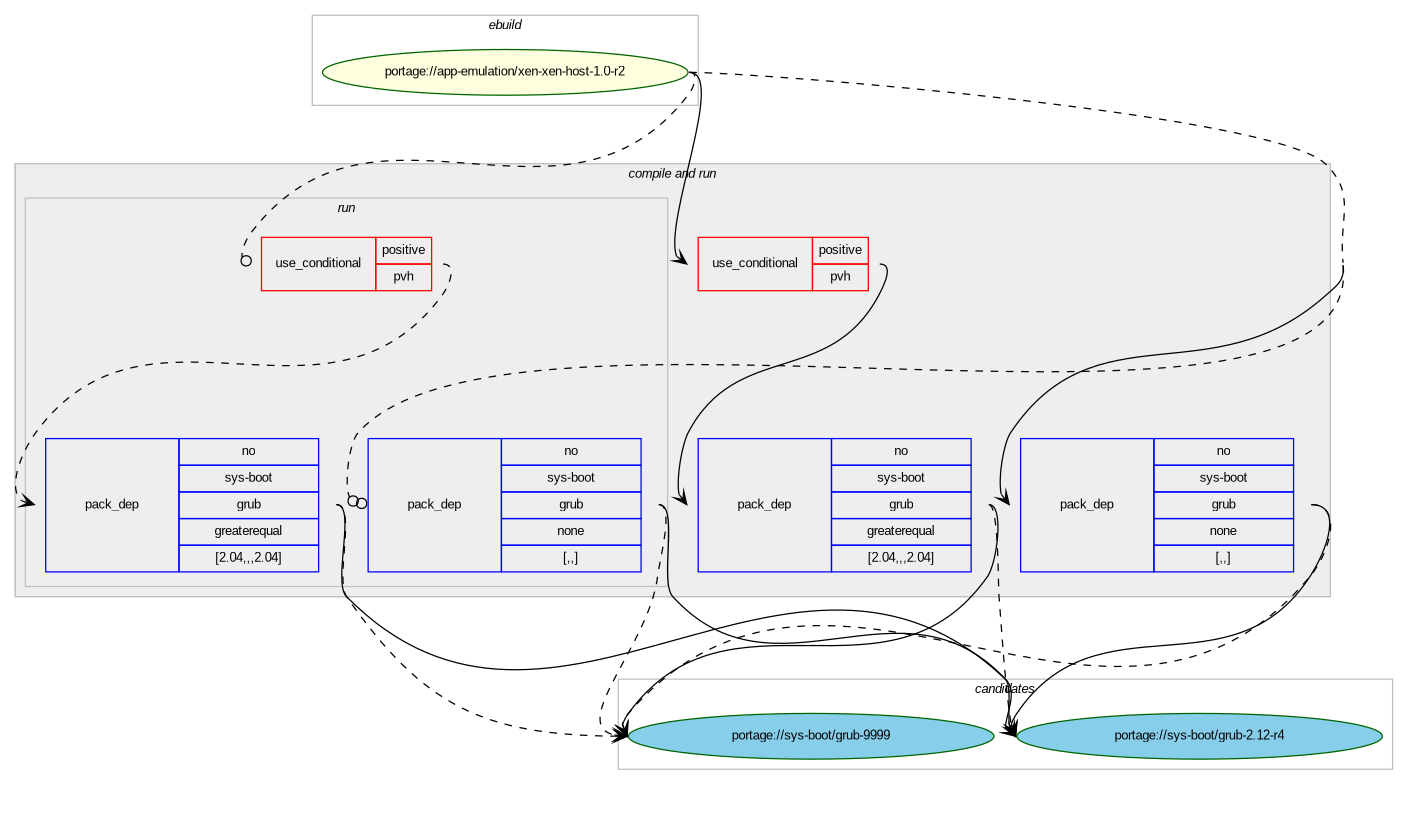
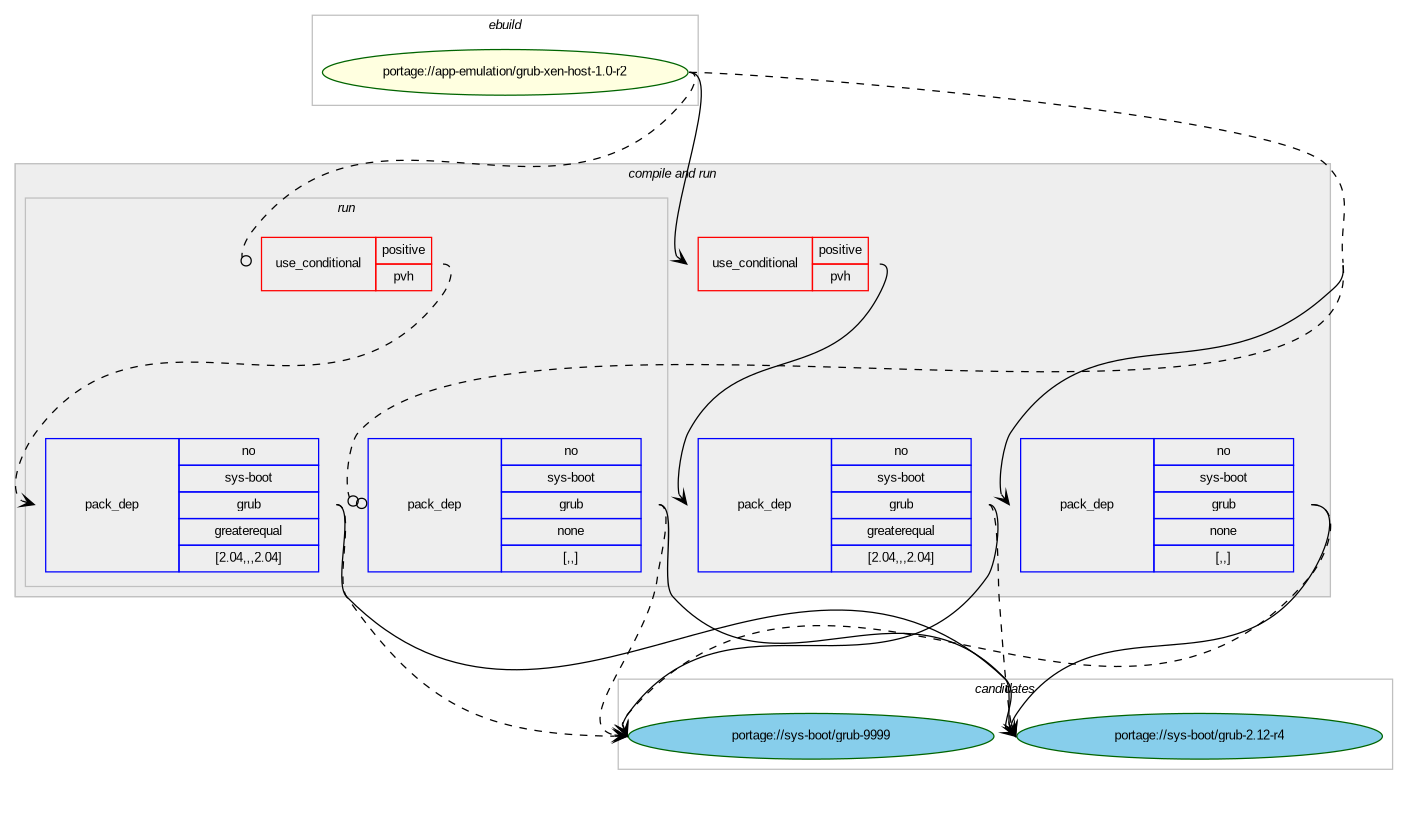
node "portage://app-emulation/xen-xen-host-1.0-r2": label "portage://app-emulation/xen-xen-host-1.0-r2" -> "portage://app-emulation/grub-xen-host-1.0-r2"
